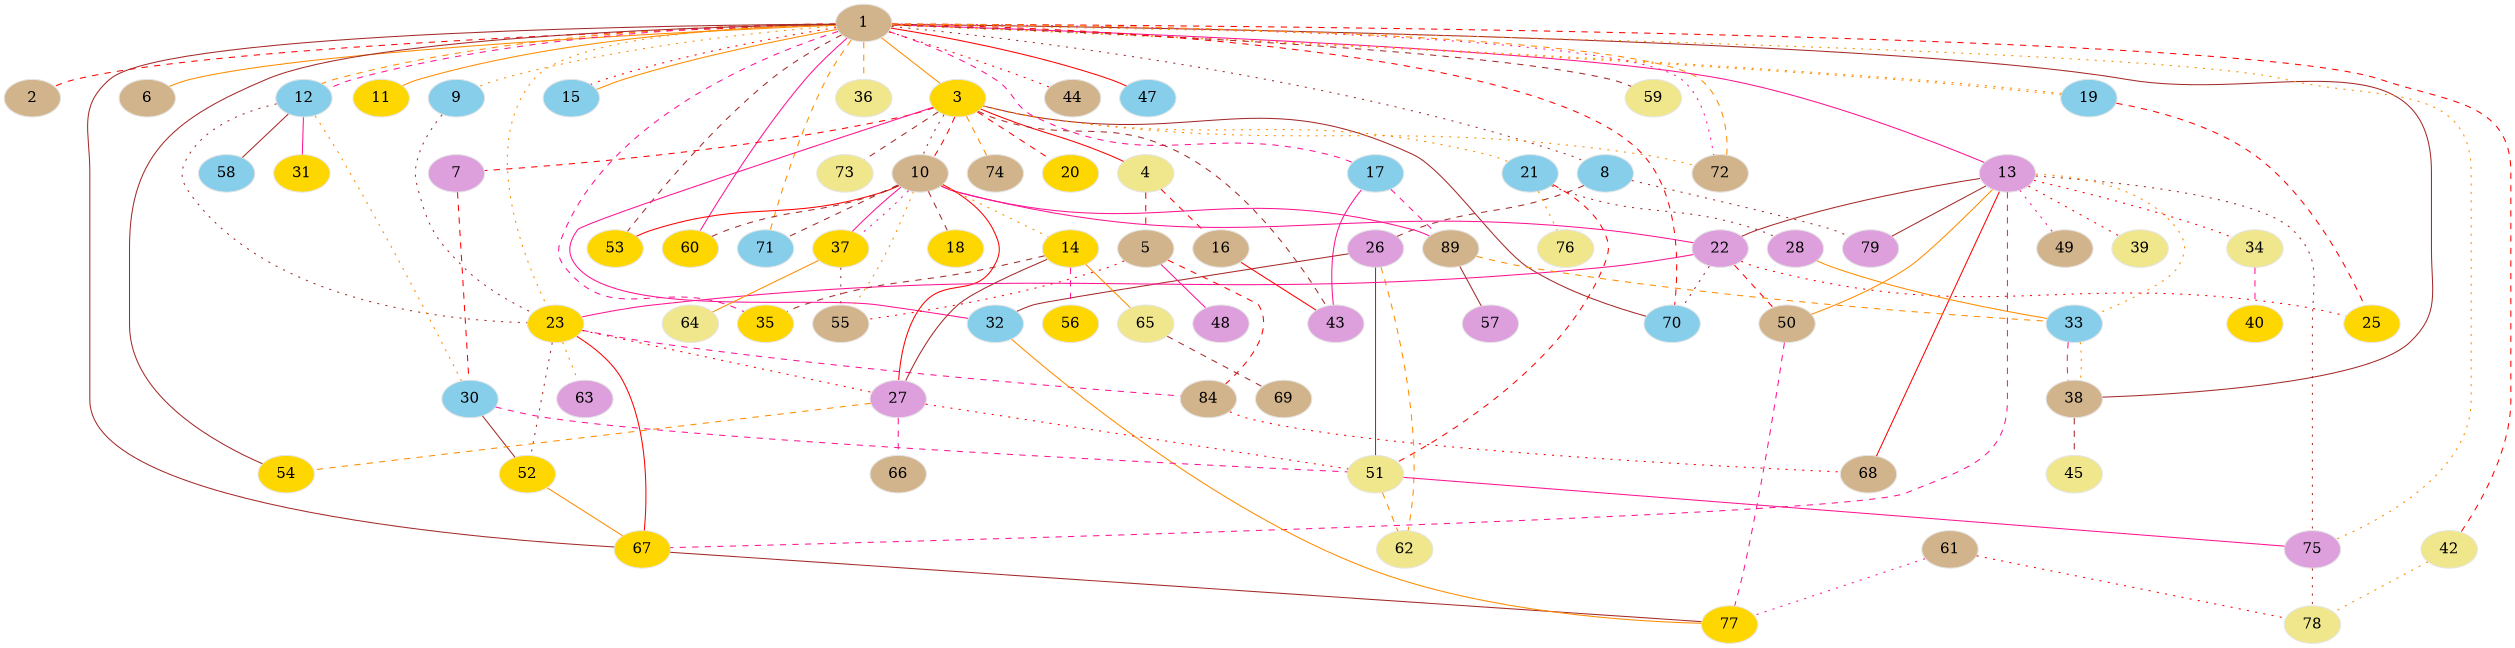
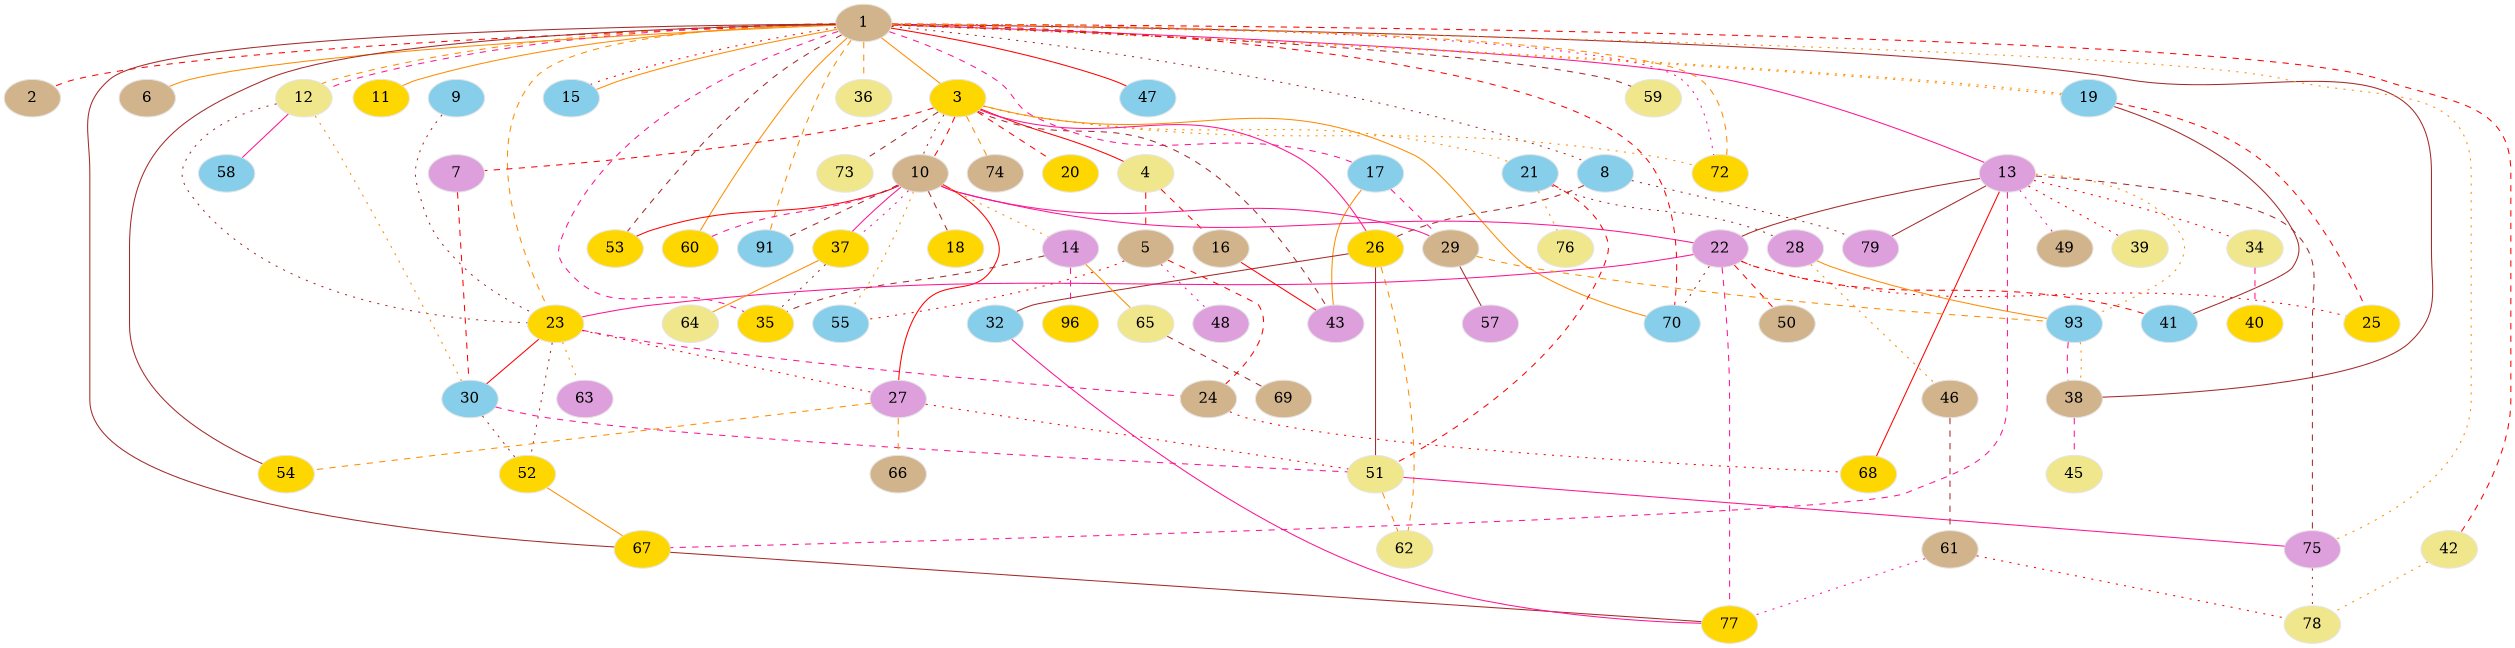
edge "1" -- "9": removed
edge "1" -- "23": style dotted -> dashed
node "12": fillcolor skyblue -> khaki
node "44": removed
edge "3" -- "70": color brown -> darkorange
edge "1" -- "60": color deeppink -> darkorange
edge "12" -- "58": color brown -> deeppink
node "31": removed
node "72": fillcolor tan -> gold
edge "10" -- "60": color brown -> deeppink
edge "17" -- "43": color deeppink -> darkorange
edge "13" -- "75": style dotted -> dashed
node "71": label "71" -> "91"
node "14": fillcolor gold -> plum
node "26": fillcolor plum -> gold
node "89": label "89" -> "29"
edge "3" -- "32": now "3" -- "26"
edge "13" -- "50": removed
edge "37" -- "55": now "37" -- "35"
edge "5" -- "48": style solid -> dotted
edge "14" -- "27": removed
node "55": fillcolor tan -> skyblue
node "56": label "56" -> "96"
node "33": label "33" -> "93"
node "41": added
node "84": label "84" -> "24"
node "46": added
edge "23" -- "67": now "23" -- "30"
edge "30" -- "52": style solid -> dotted
edge "27" -- "66": color deeppink -> darkorange
edge "38" -- "45": color brown -> deeppink
node "68": fillcolor tan -> gold
edge "50" -- "77": now "22" -- "77"
edge "32" -- "77": color darkorange -> deeppink
